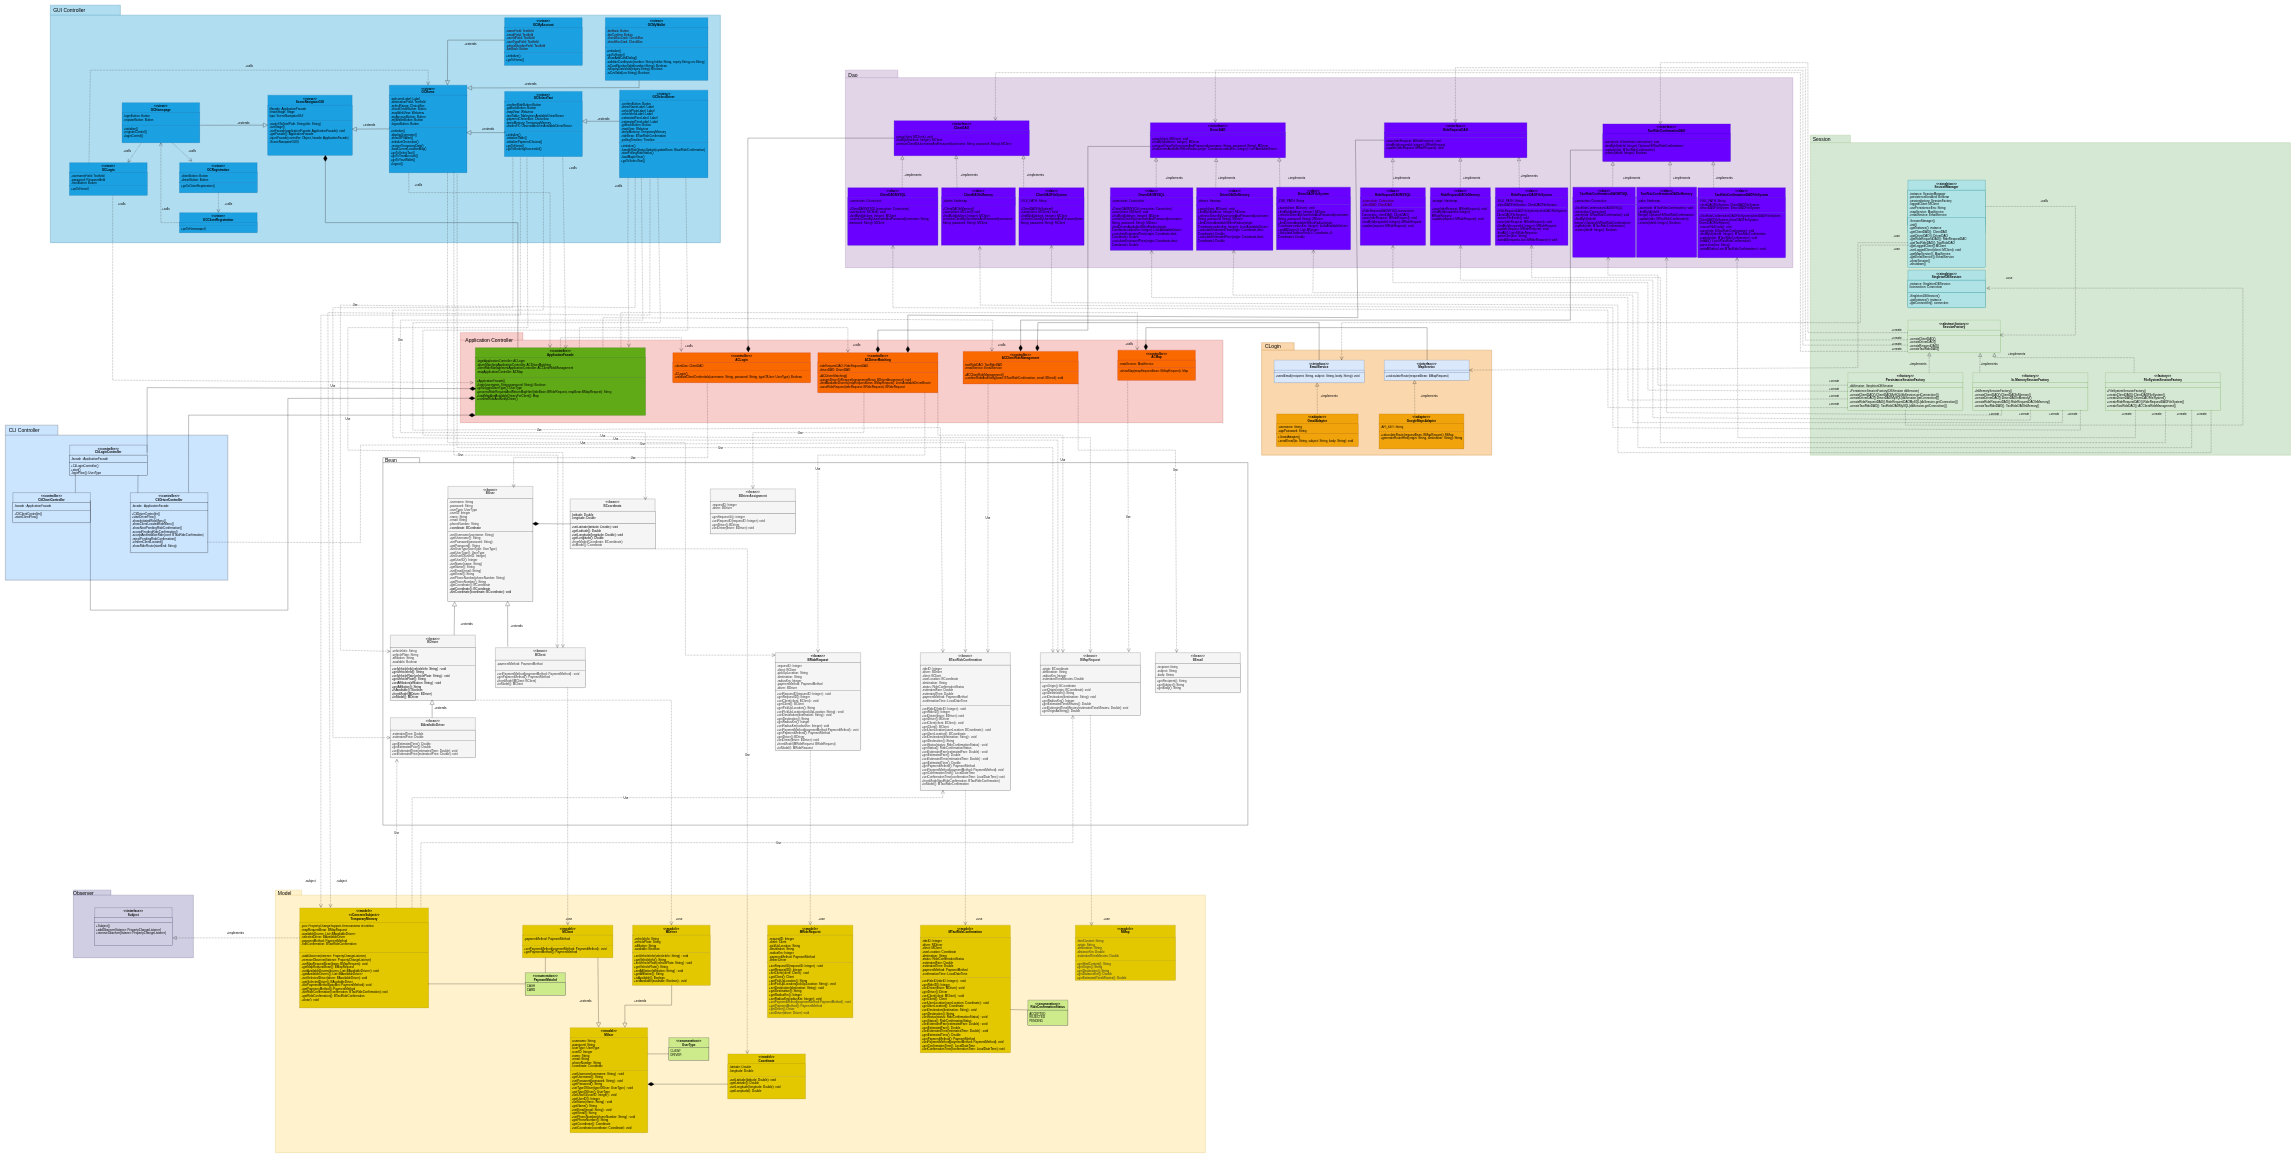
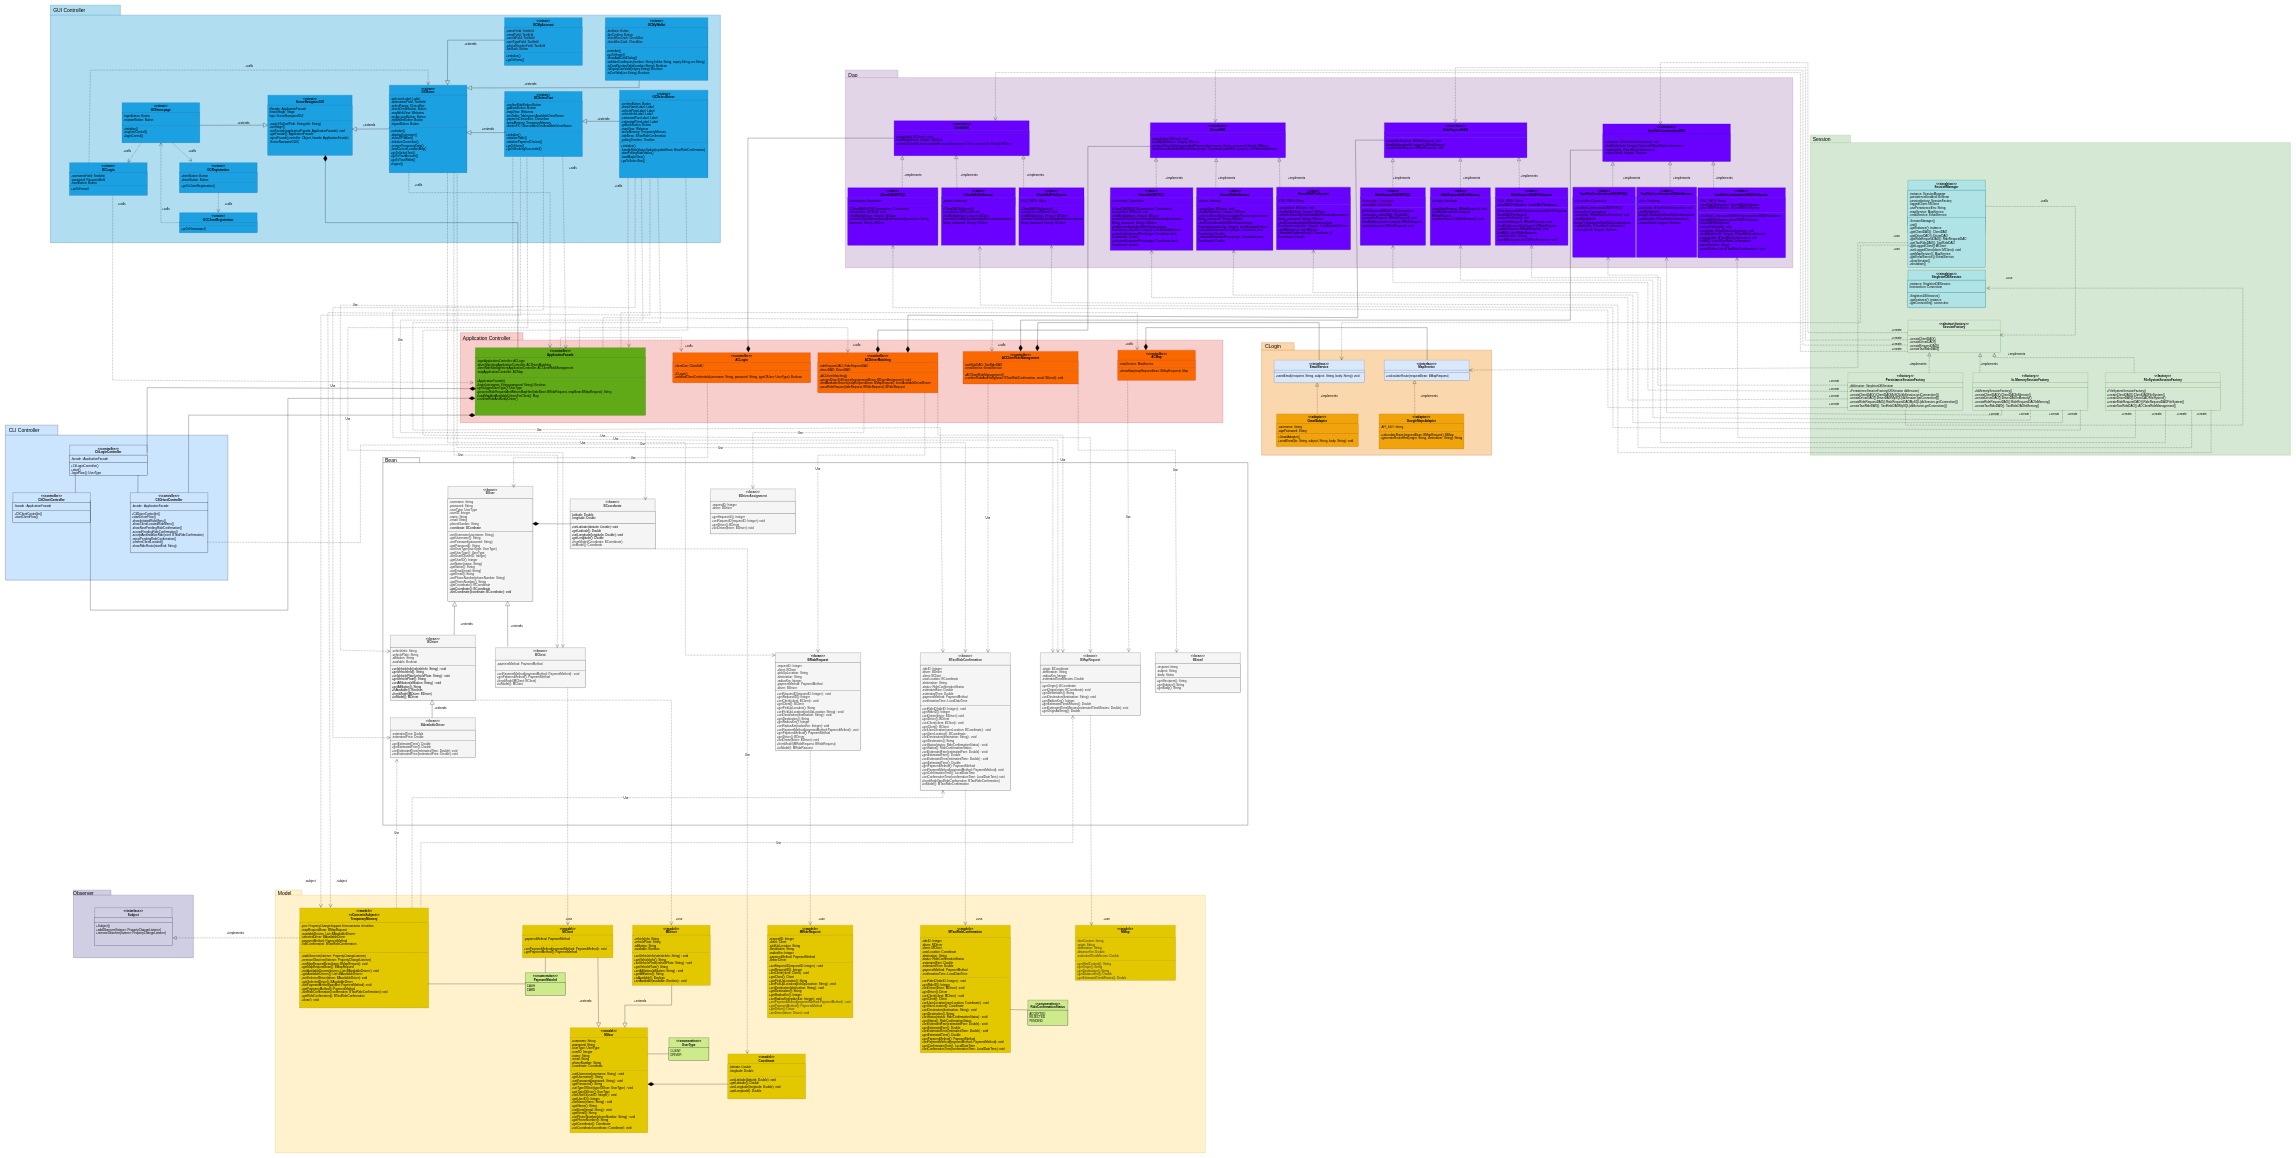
node "Application Controller": moved (489, 340) -> (486, 338)
